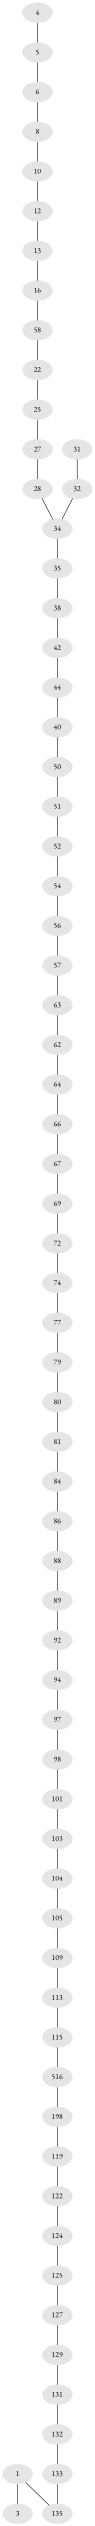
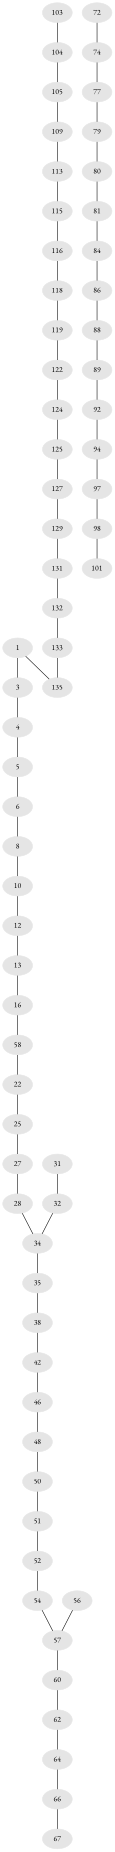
node "44": label "44" -> "46"
edge "3" -- "4": added
node "40": label "40" -> "48"
edge "54" -- "56": now "54" -- "57"
node "63": label "63" -> "60"
node "69": removed
edge "101" -- "103": removed
node "516": label "516" -> "116"
node "198": label "198" -> "118"
